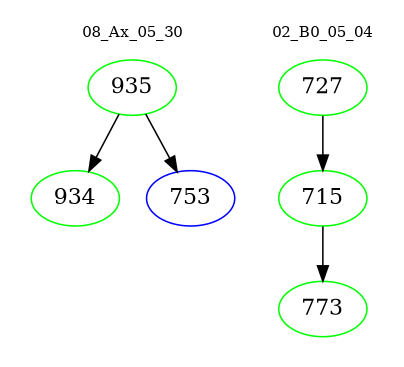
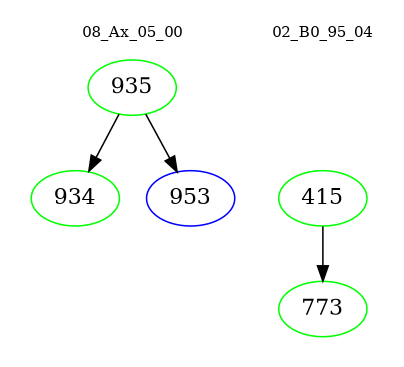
cluster "08_Ax_05_30": label "08_Ax_05_30" -> "08_Ax_05_00"
cluster "02_B0_05_04": label "02_B0_05_04" -> "02_B0_95_04"
node "727": removed
node "753": label "753" -> "953"
node "715": label "715" -> "415"
